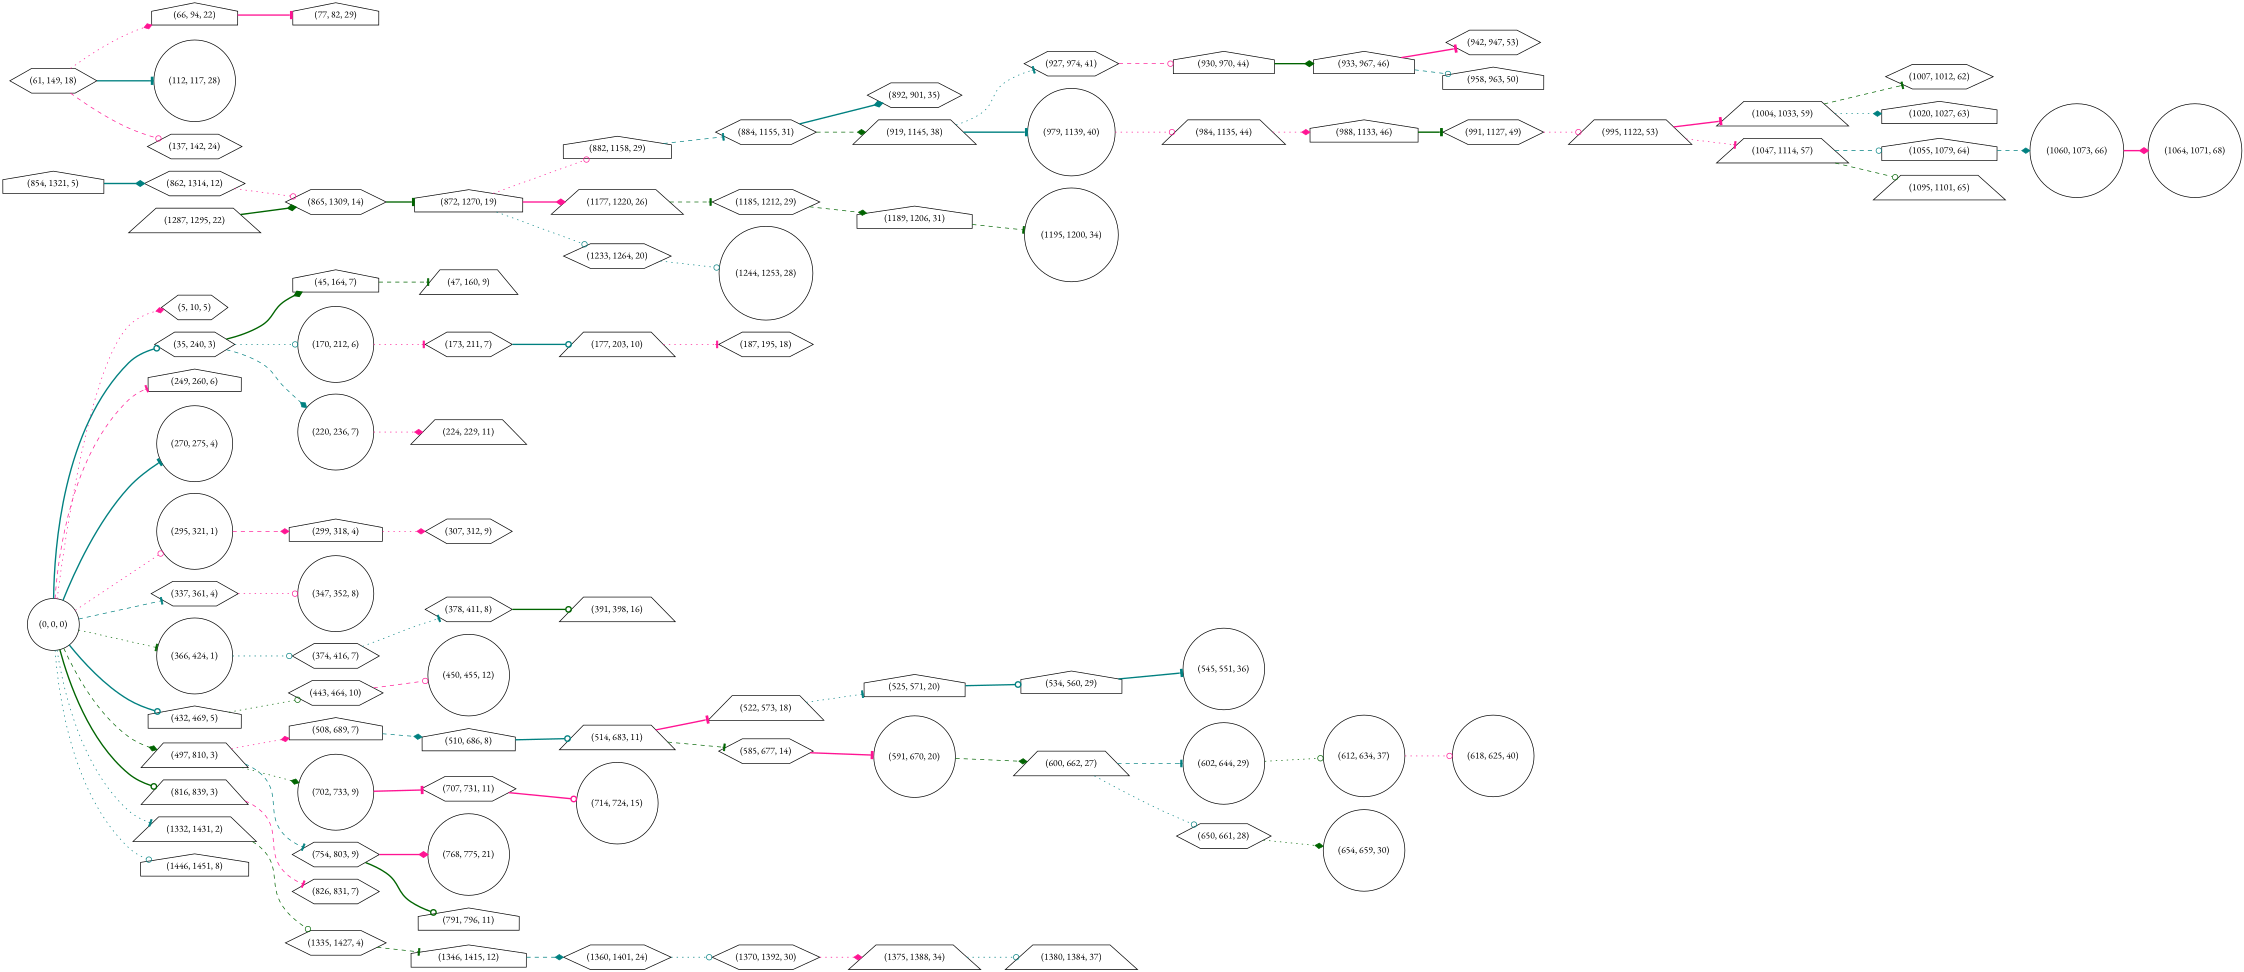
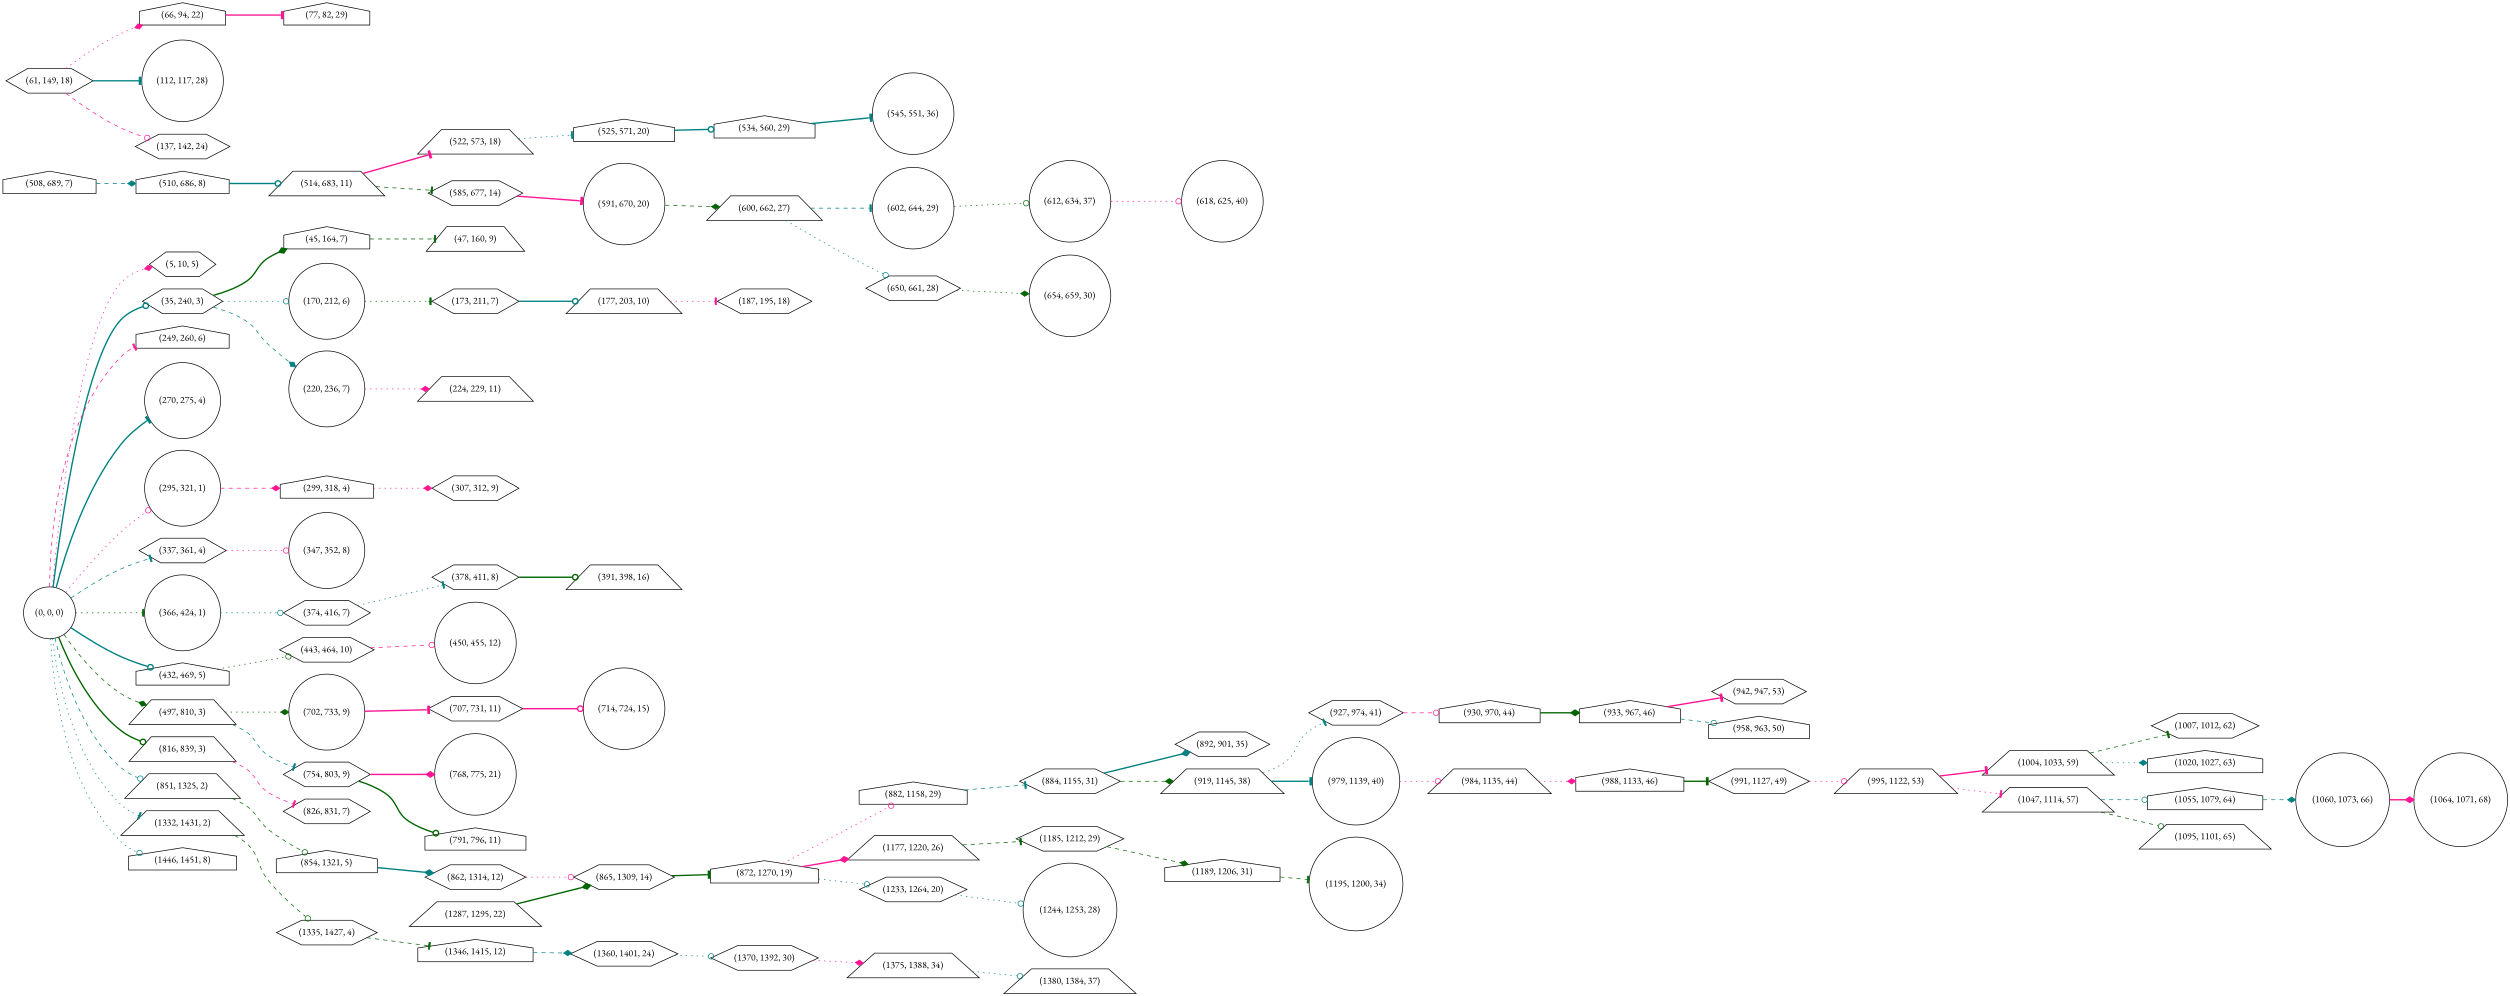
edge "(170, 212, 6)" -> "(173, 211, 7)": color deeppink -> darkgreen
edge "(497, 810, 3)" -> "(508, 689, 7)": removed
node "(851, 1325, 2)": added
